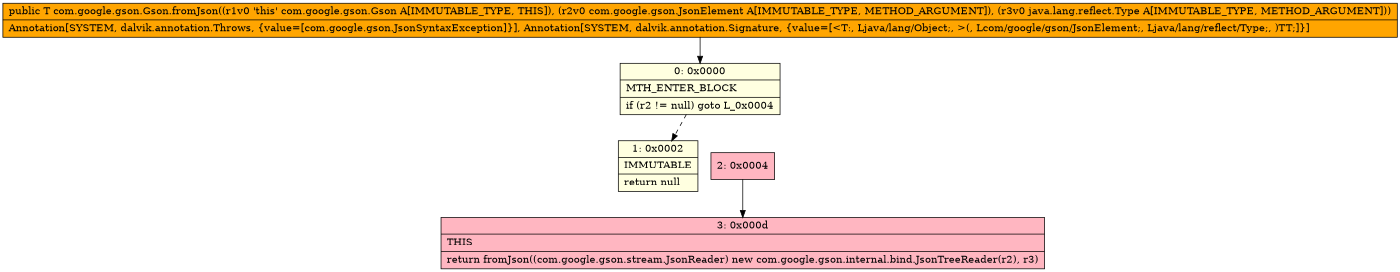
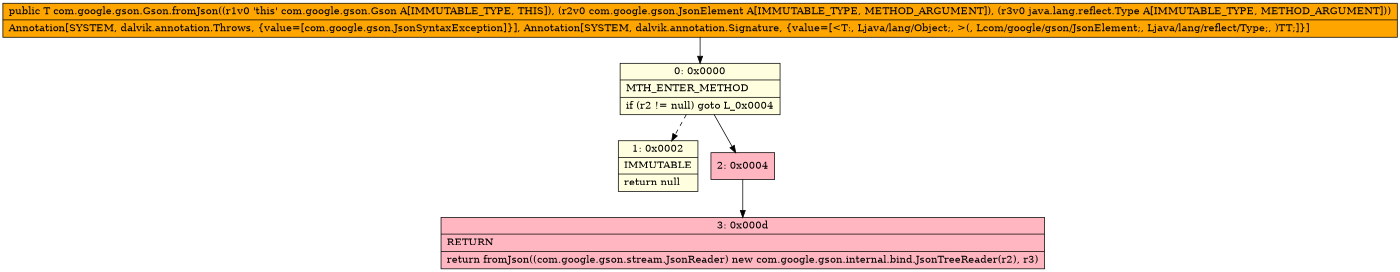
node "0: 0x0000": text "MTH_ENTER_BLOCK" -> "MTH_ENTER_METHOD"
edge "0: 0x0000" -> "2: 0x0004": added
node "3: 0x000d": text "THIS" -> "RETURN"
